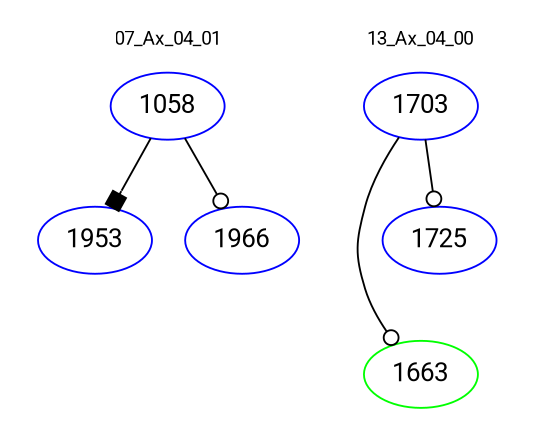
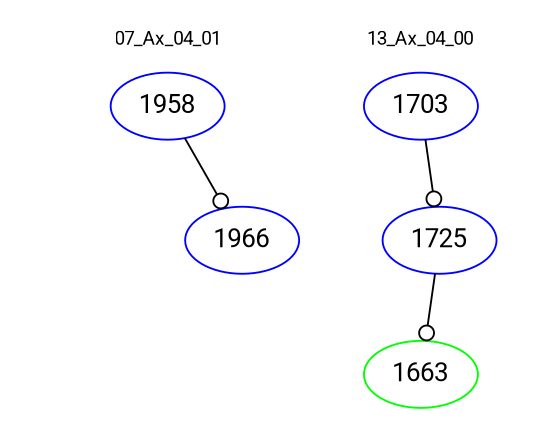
node "1058": label "1058" -> "1958"
edge "1703" -> "1663": now "1725" -> "1663"
node "1953": removed
